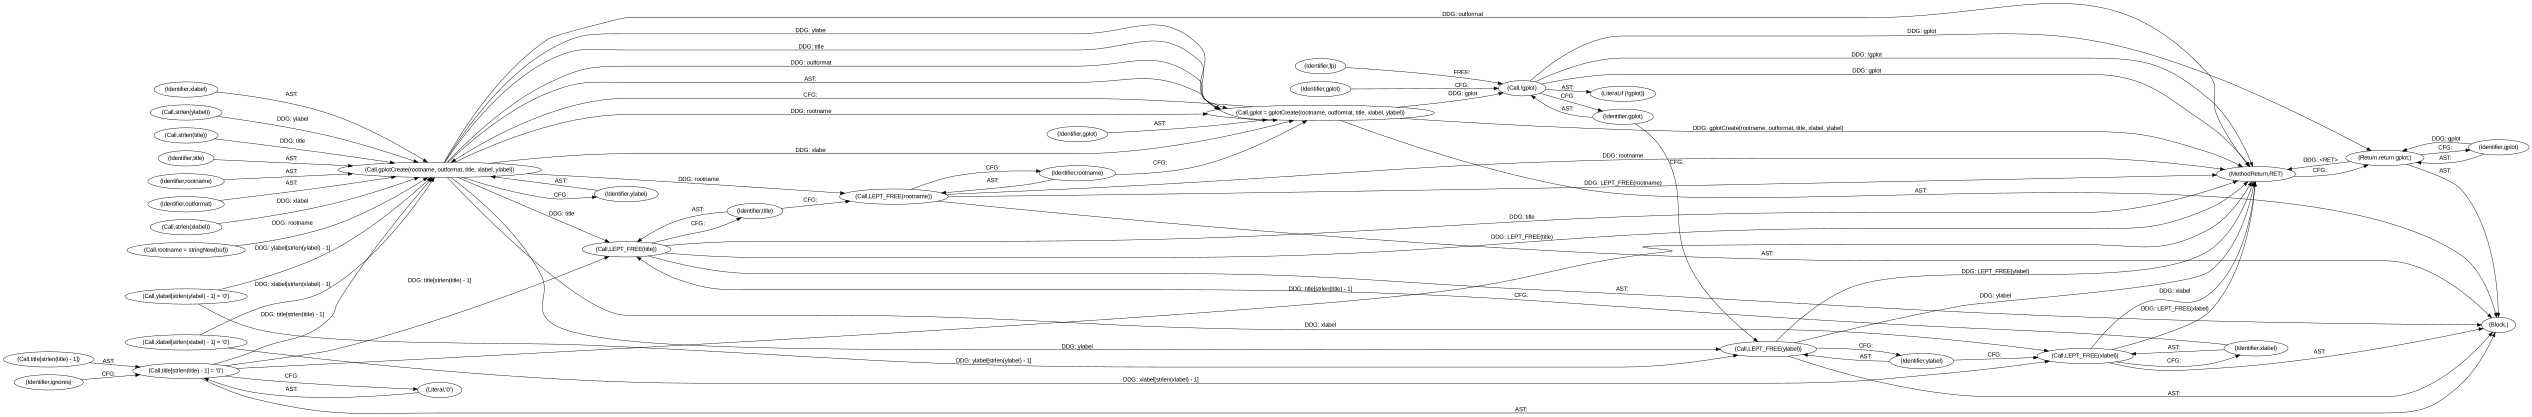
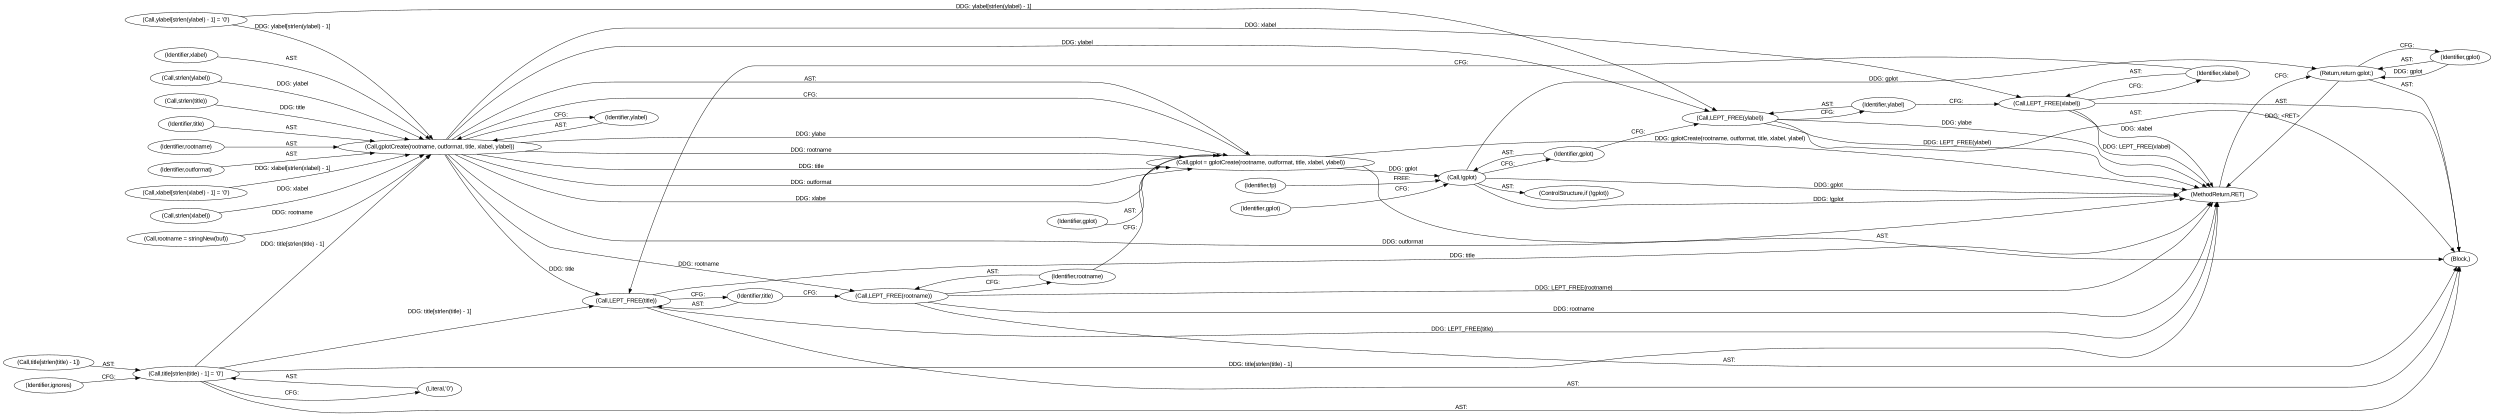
node "(Literal,if (!gplot))": label "(Literal,if (!gplot))" -> "(ControlStructure,if (!gplot))"
edge "(Call,xlabel[strlen(xlabel) - 1] = '0')" -> "(Call,LEPT_FREE(xlabel))": removed, label "DDG: xlabel[strlen(xlabel) - 1]"
